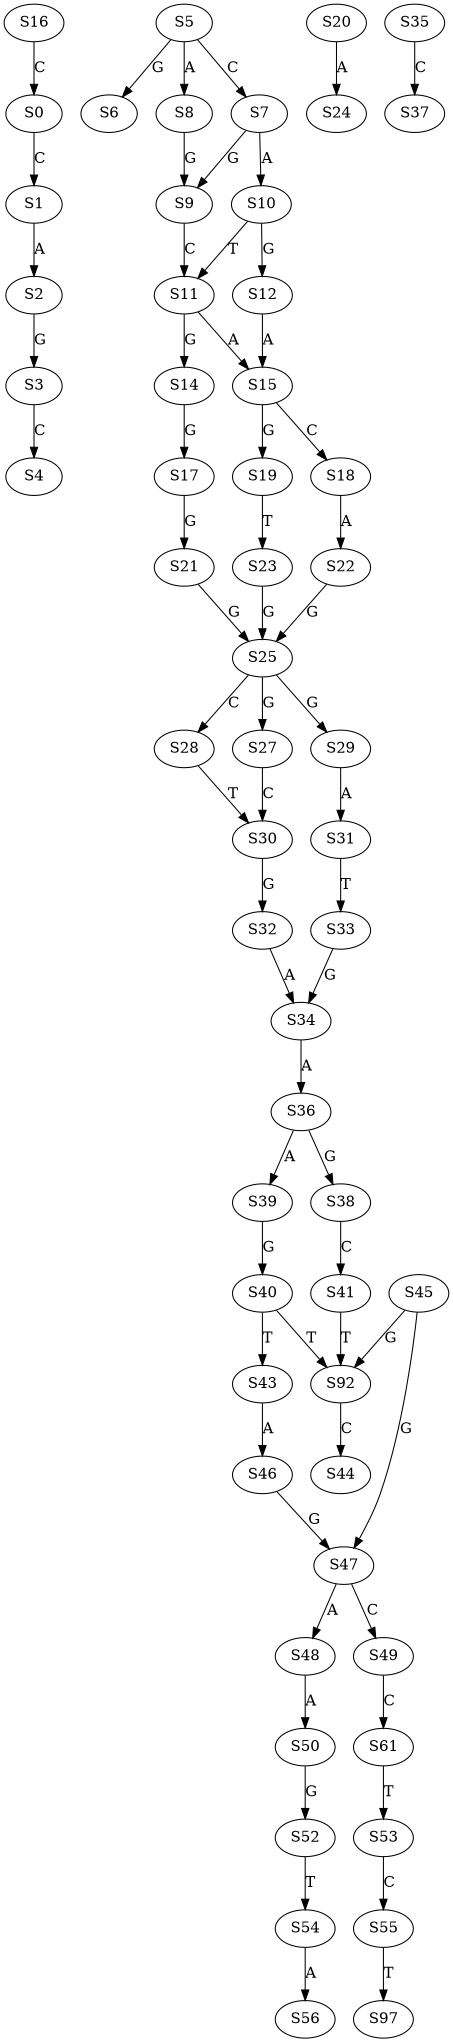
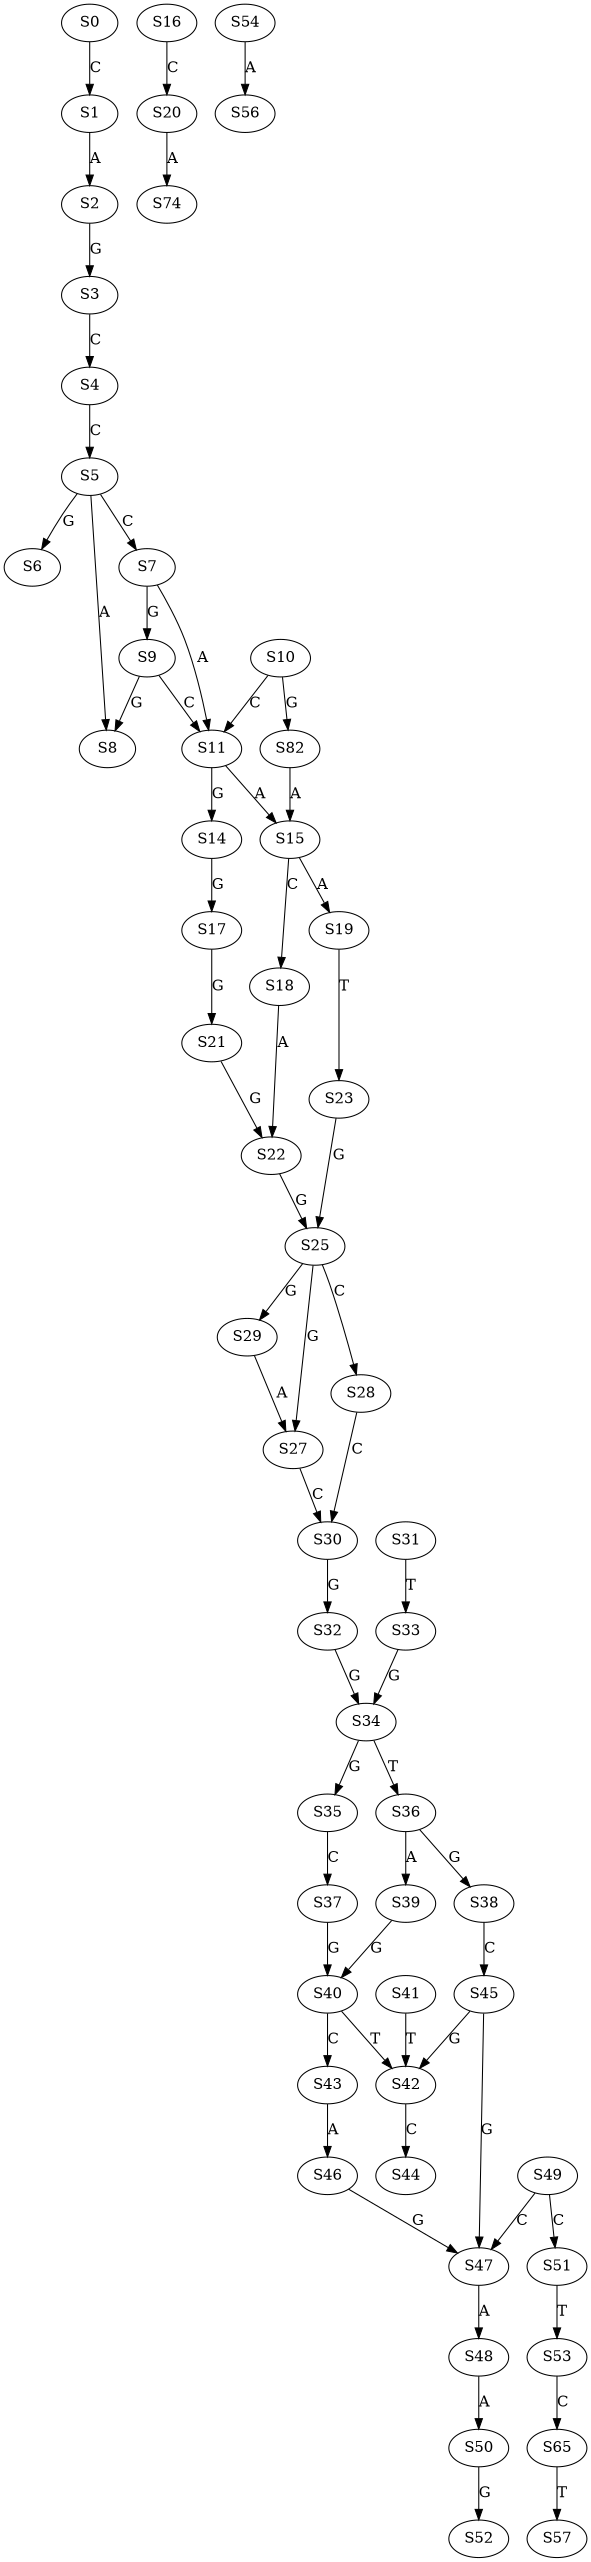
edge "S16" -> "S0": now "S16" -> "S20"
node "S24": label "S24" -> "S74"
edge "S8" -> "S9": reversed
edge "S7" -> "S10": now "S7" -> "S11"
edge "S10" -> "S11": label "T" -> "C"
node "S12": label "S12" -> "S82"
edge "S4" -> "S5": added, label "C"
edge "S15" -> "S19": label "G" -> "A"
edge "S21" -> "S25": now "S21" -> "S22"
edge "S29" -> "S31": now "S29" -> "S27"
edge "S28" -> "S30": label "T" -> "C"
edge "S32" -> "S34": label "A" -> "G"
edge "S34" -> "S36": label "A" -> "T"
edge "S38" -> "S41": now "S38" -> "S45"
edge "S40" -> "S43": label "T" -> "C"
node "S92": label "S92" -> "S42"
edge "S47" -> "S49": reversed
node "S61": label "S61" -> "S51"
edge "S34" -> "S35": added, label "G"
edge "S52" -> "S54": removed, label "T"
node "S55": label "S55" -> "S65"
edge "S37" -> "S40": added, label "G"
node "S97": label "S97" -> "S57"
